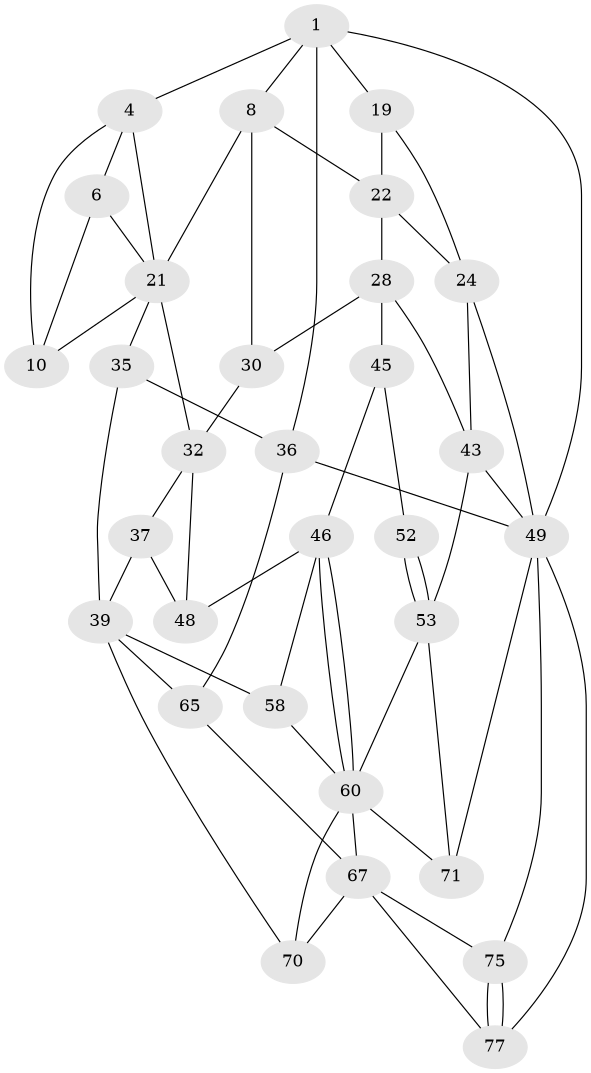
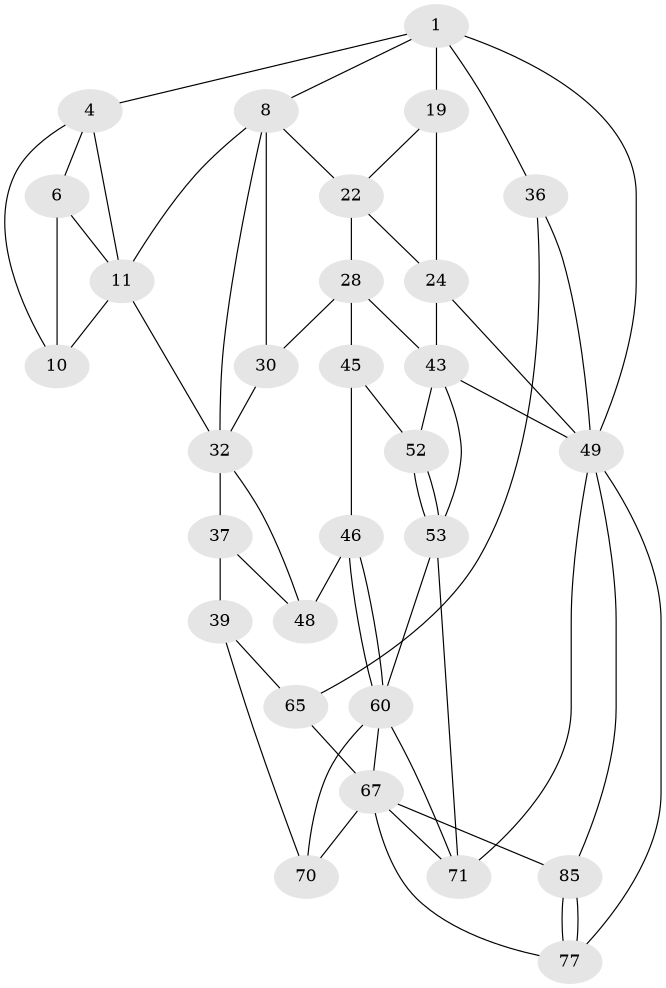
edge "8" -- "32": added
node "21": label "21" -> "11"
node "35": removed
edge "43" -- "52": added
node "58": removed
edge "67" -- "71": added
node "75": label "75" -> "85"
